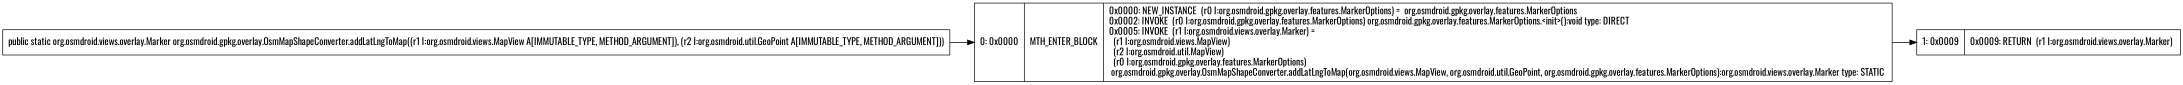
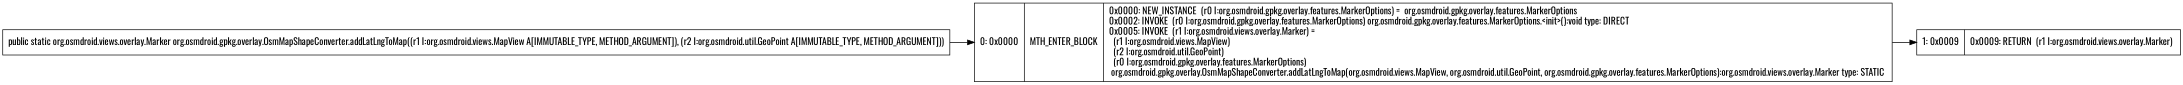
node "0: 0x0000": text "(r2 I:org.osmdroid.util.MapView)" -> "(r2 I:org.osmdroid.util.GeoPoint)"
